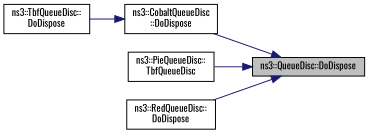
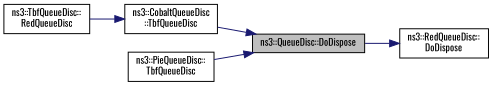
node "ns3::TbfQueueDisc:: DoDispose": label "ns3::TbfQueueDisc:: DoDispose" -> "ns3::TbfQueueDisc:: RedQueueDisc"
node "ns3::CobaltQueueDisc ::DoDispose": label "ns3::CobaltQueueDisc ::DoDispose" -> "ns3::CobaltQueueDisc ::TbfQueueDisc"
edge "ns3::RedQueueDisc:: DoDispose" -> "ns3::QueueDisc::DoDispose": reversed
